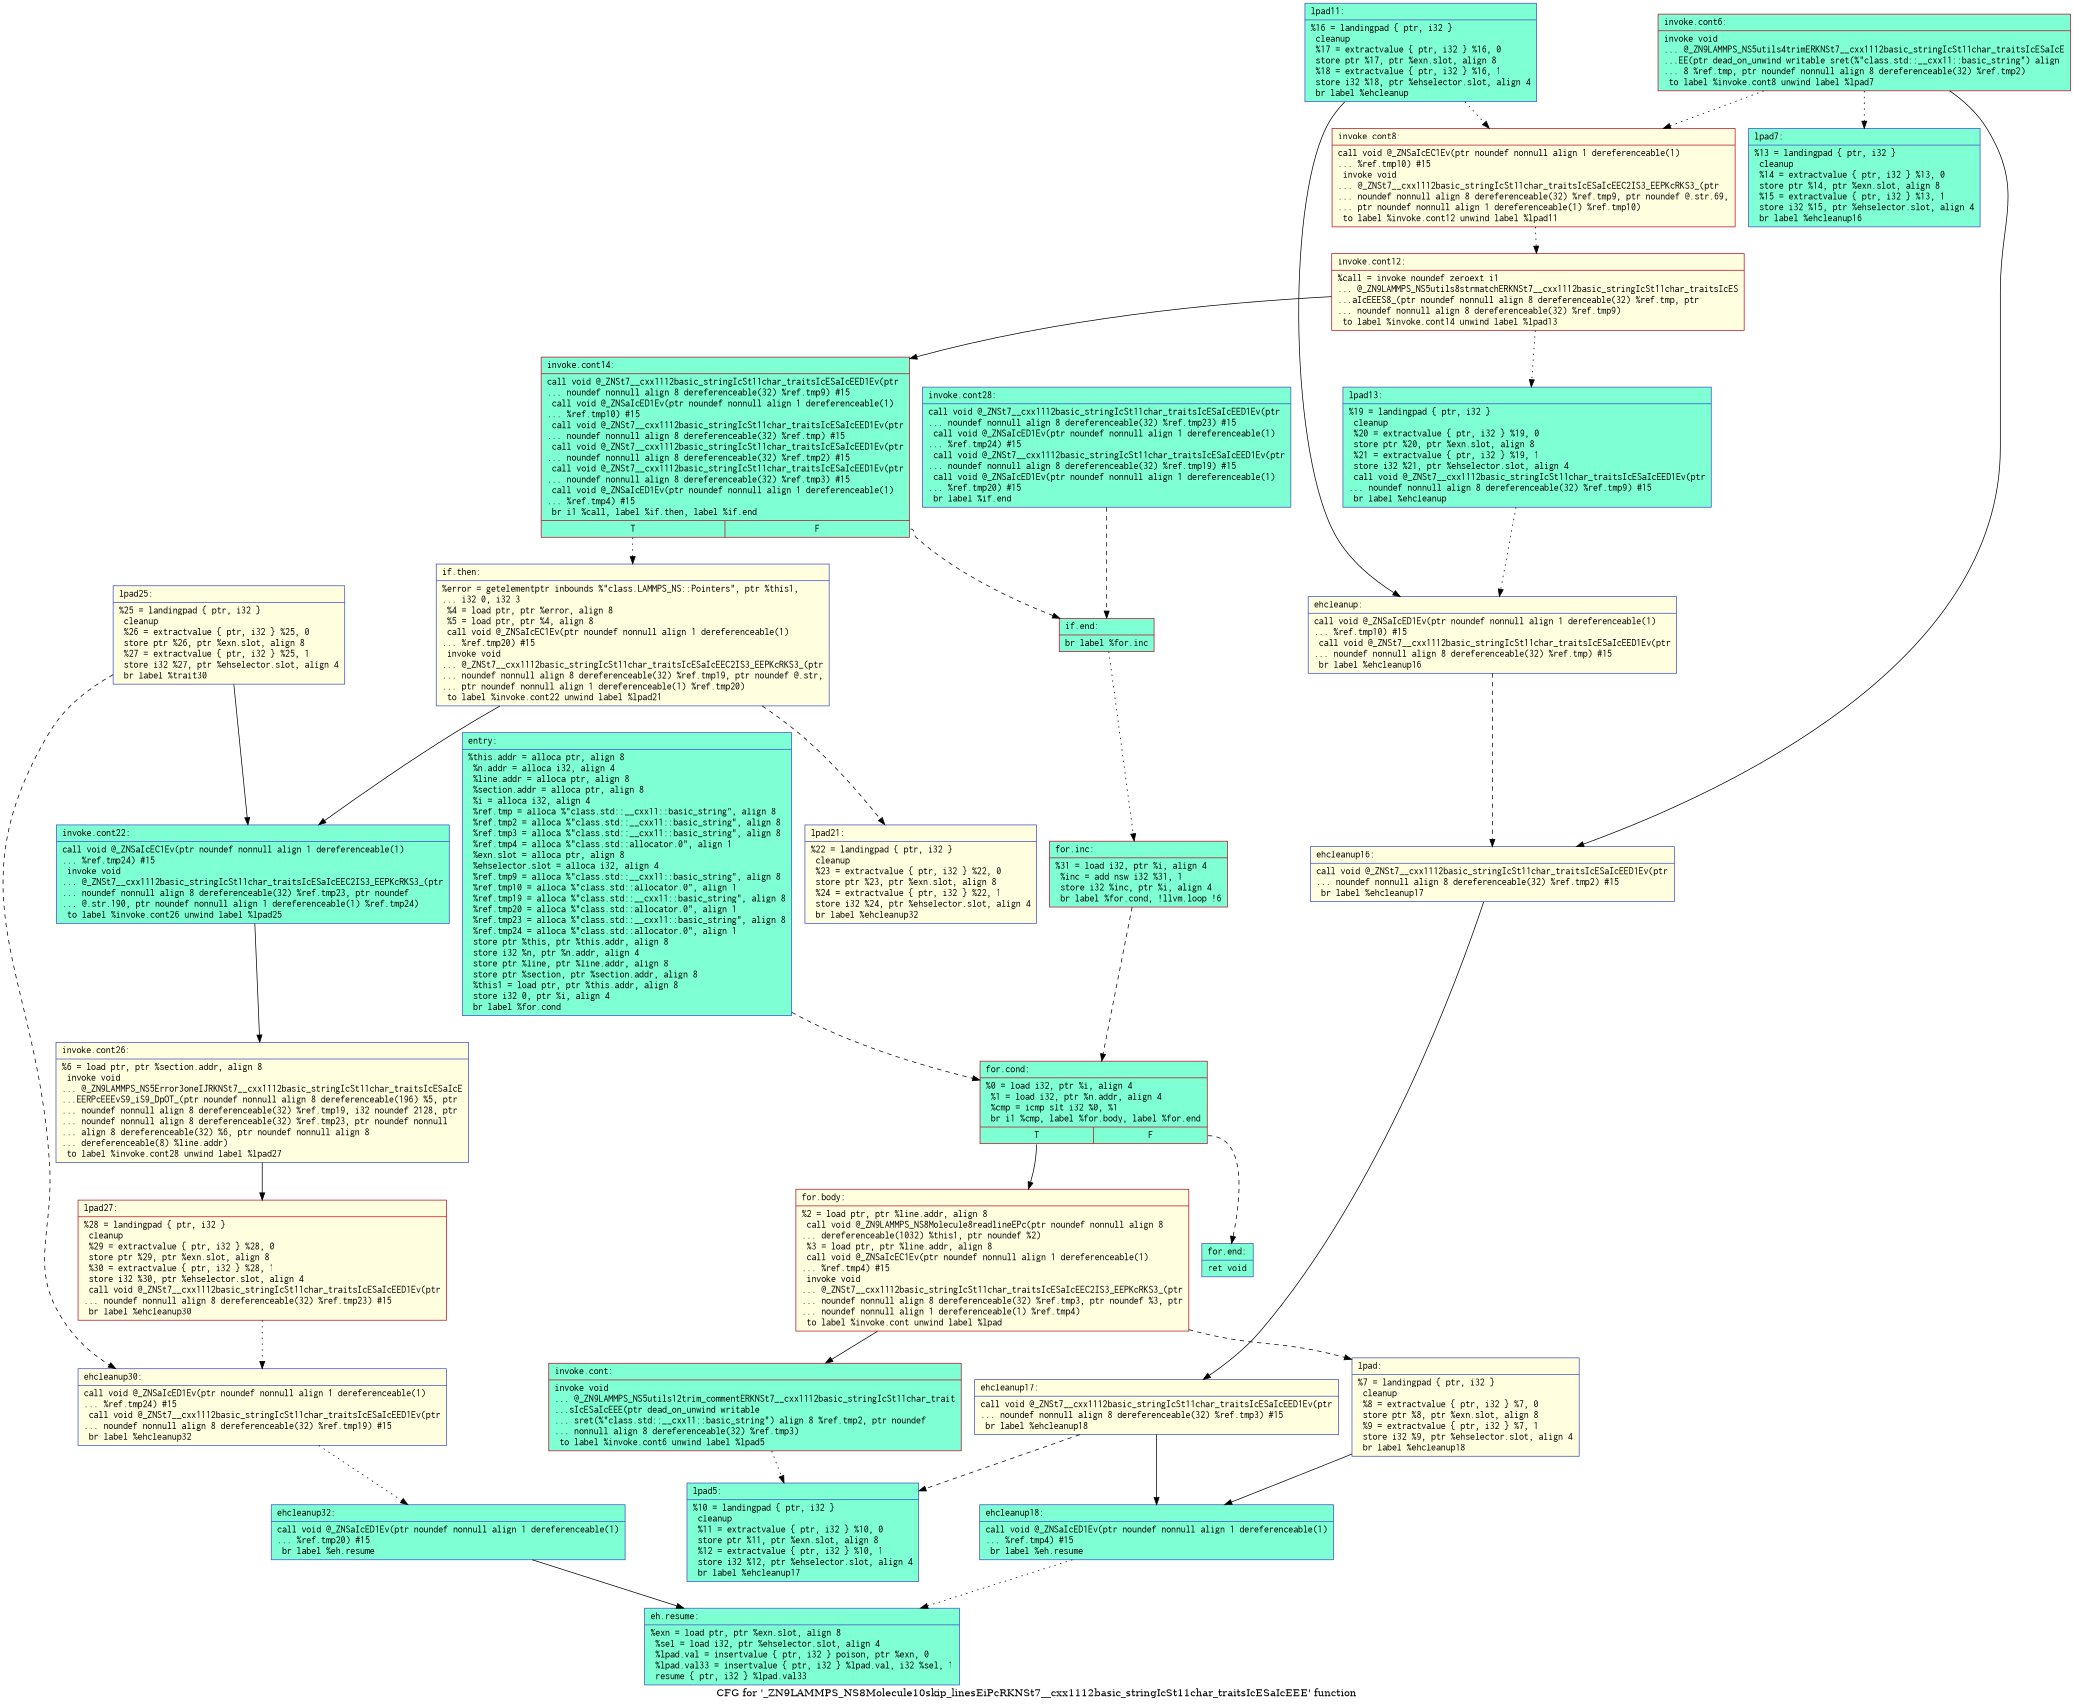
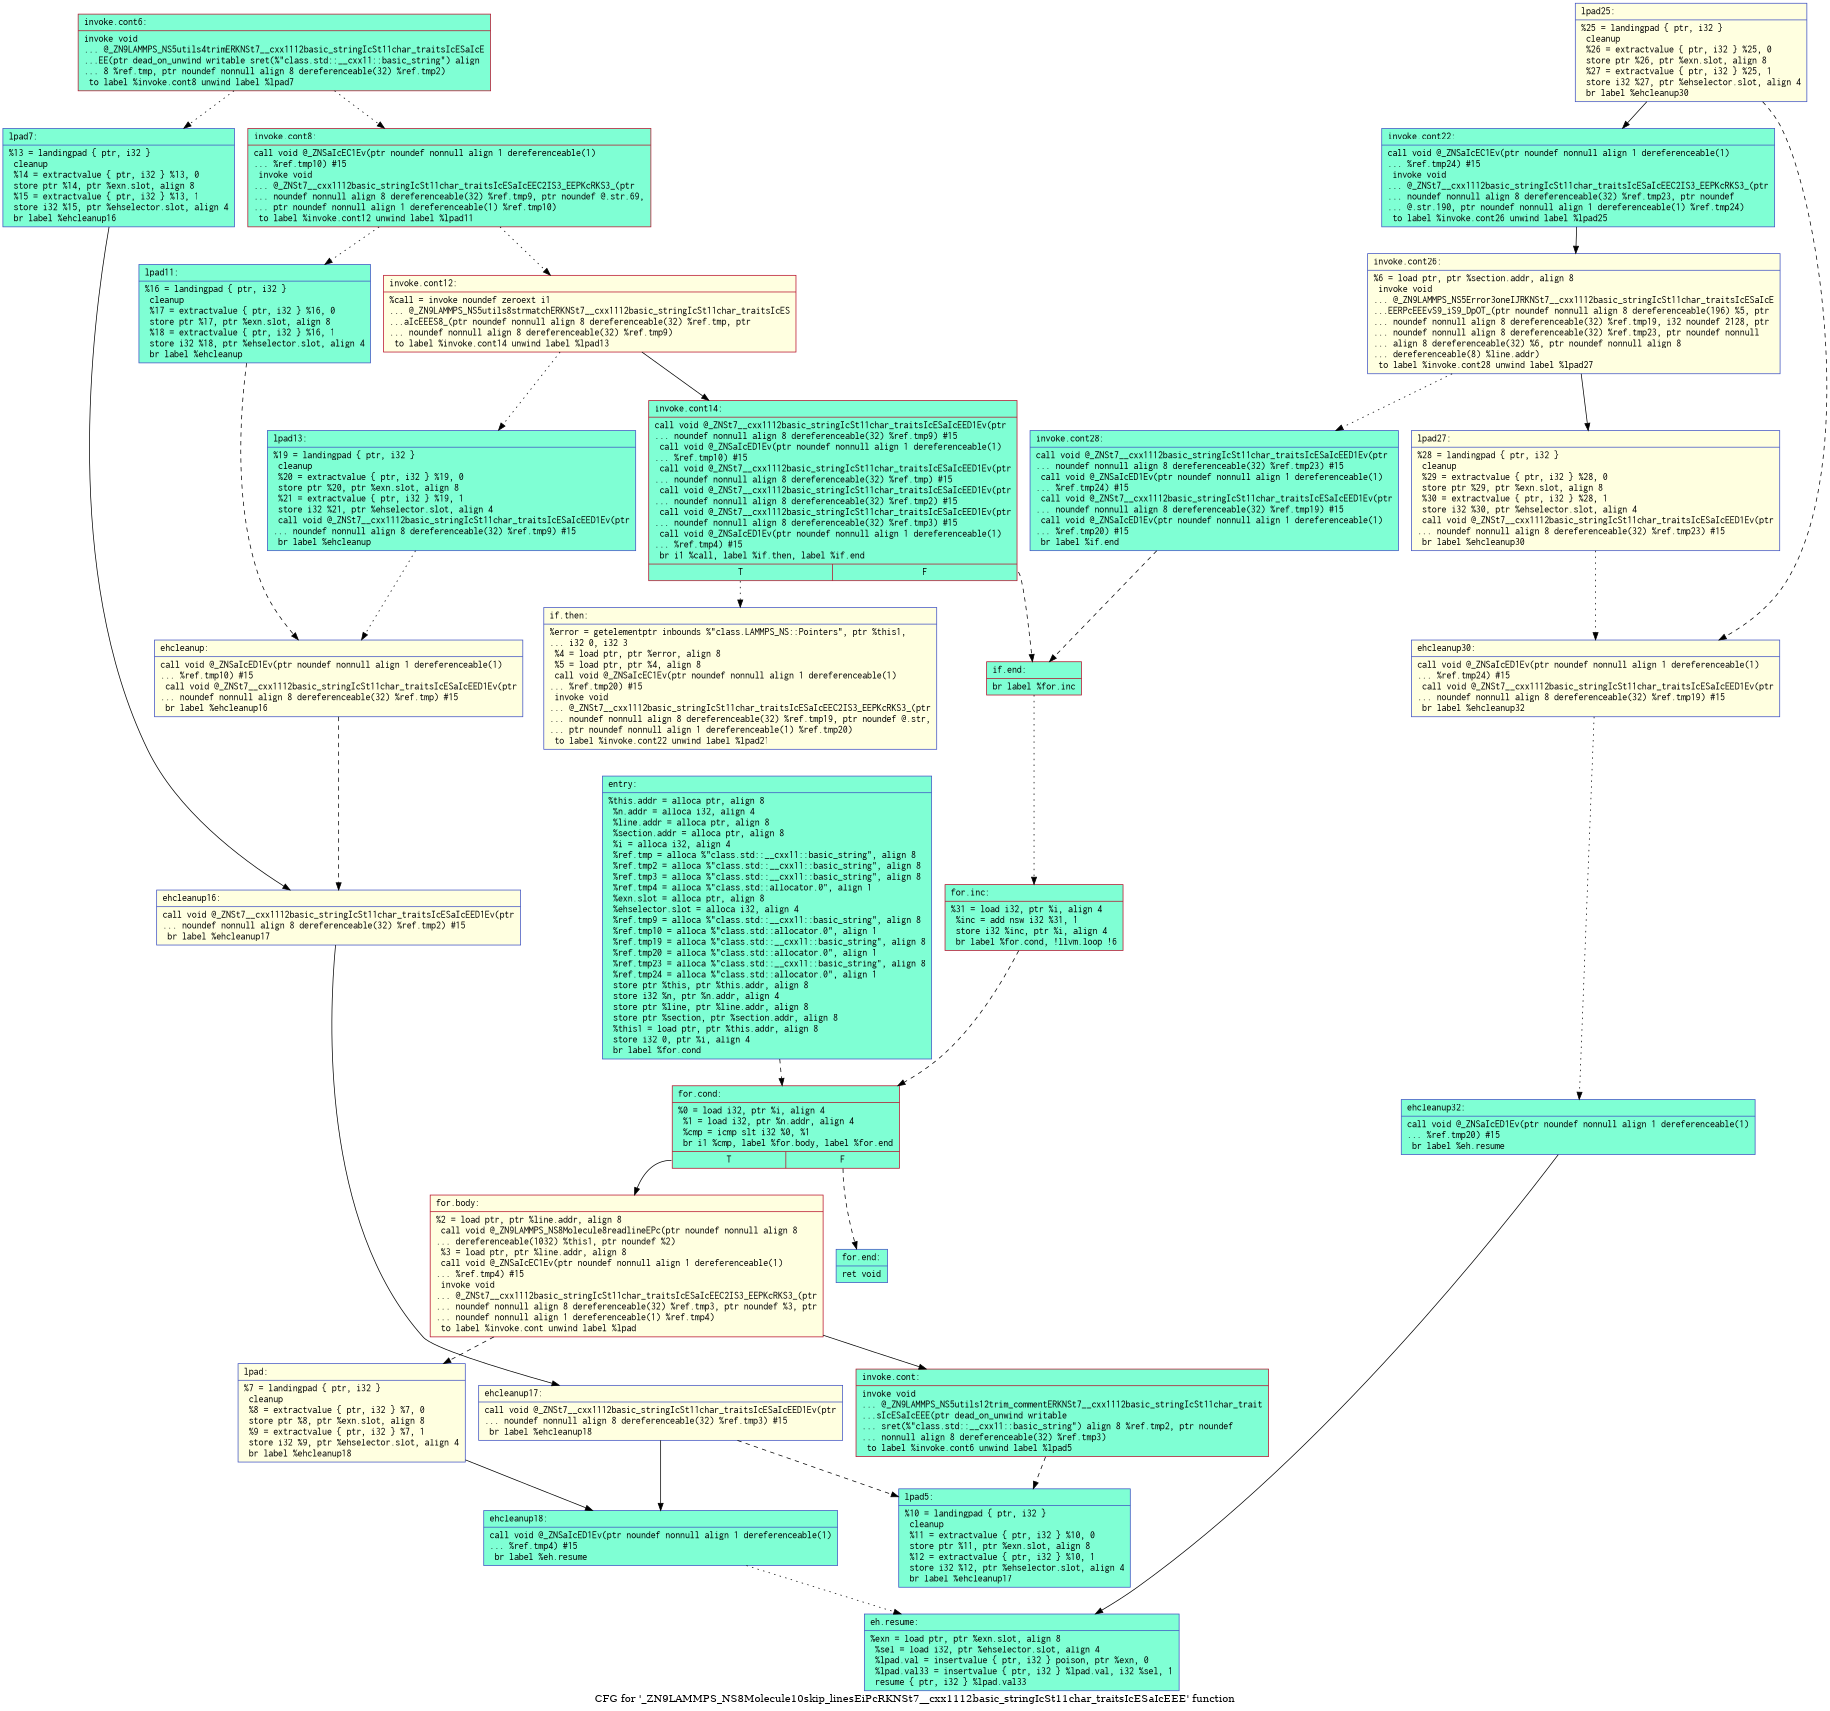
edge "lpad11:" -> "invoke.cont8:": reversed
node "invoke.cont8:": fillcolor lightyellow -> aquamarine
edge "lpad11:" -> "ehcleanup:": style solid -> dashed
edge "invoke.cont26:" -> "invoke.cont28:": added
edge "invoke.cont6:" -> "ehcleanup16:": now "lpad7:" -> "ehcleanup16:"
node "lpad25:": text "br label %trait30" -> "br label %ehcleanup30"
edge "if.then:" -> "invoke.cont22:": removed
node "lpad21:": removed
node "lpad27:": color #b70d28ff -> #3d50c3ff
edge "invoke.cont:" -> "lpad5:": style dotted -> dashed
